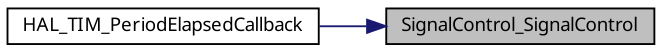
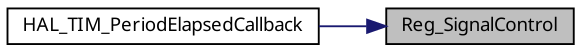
node "SignalControl_SignalControl": label "SignalControl_SignalControl" -> "Reg_SignalControl"
